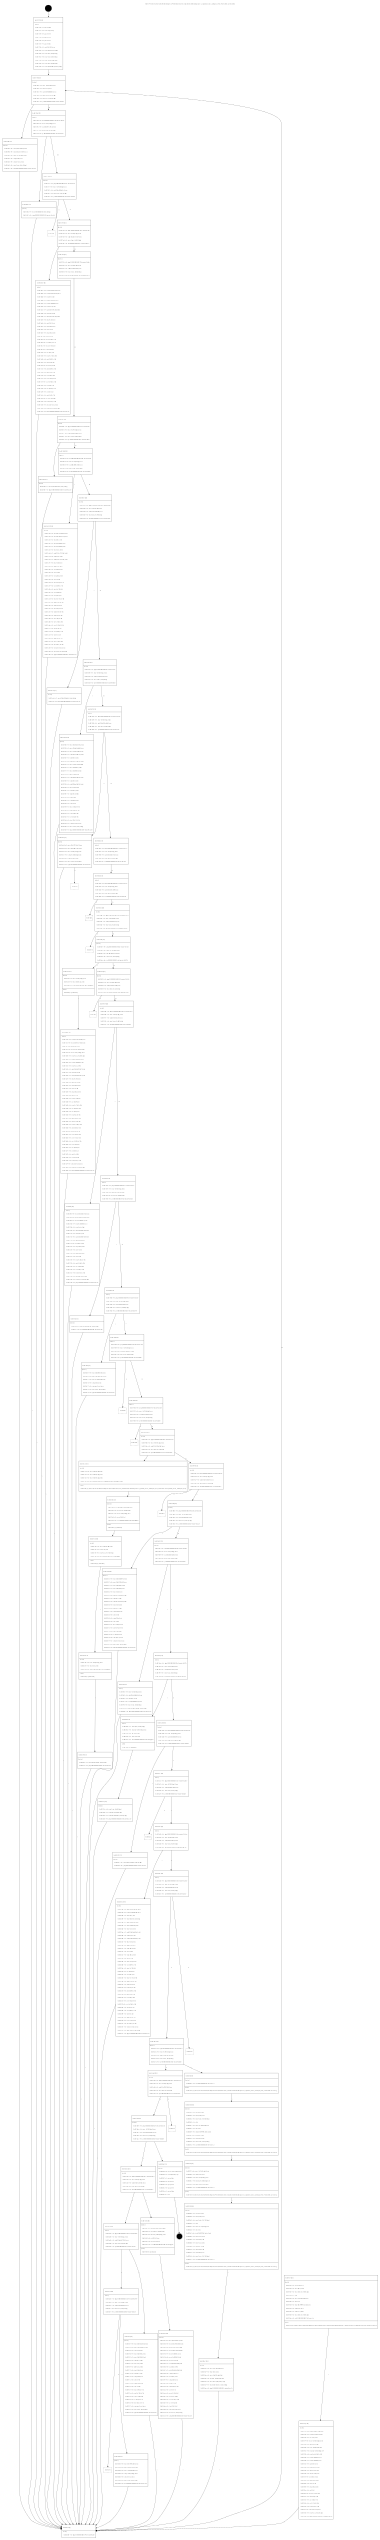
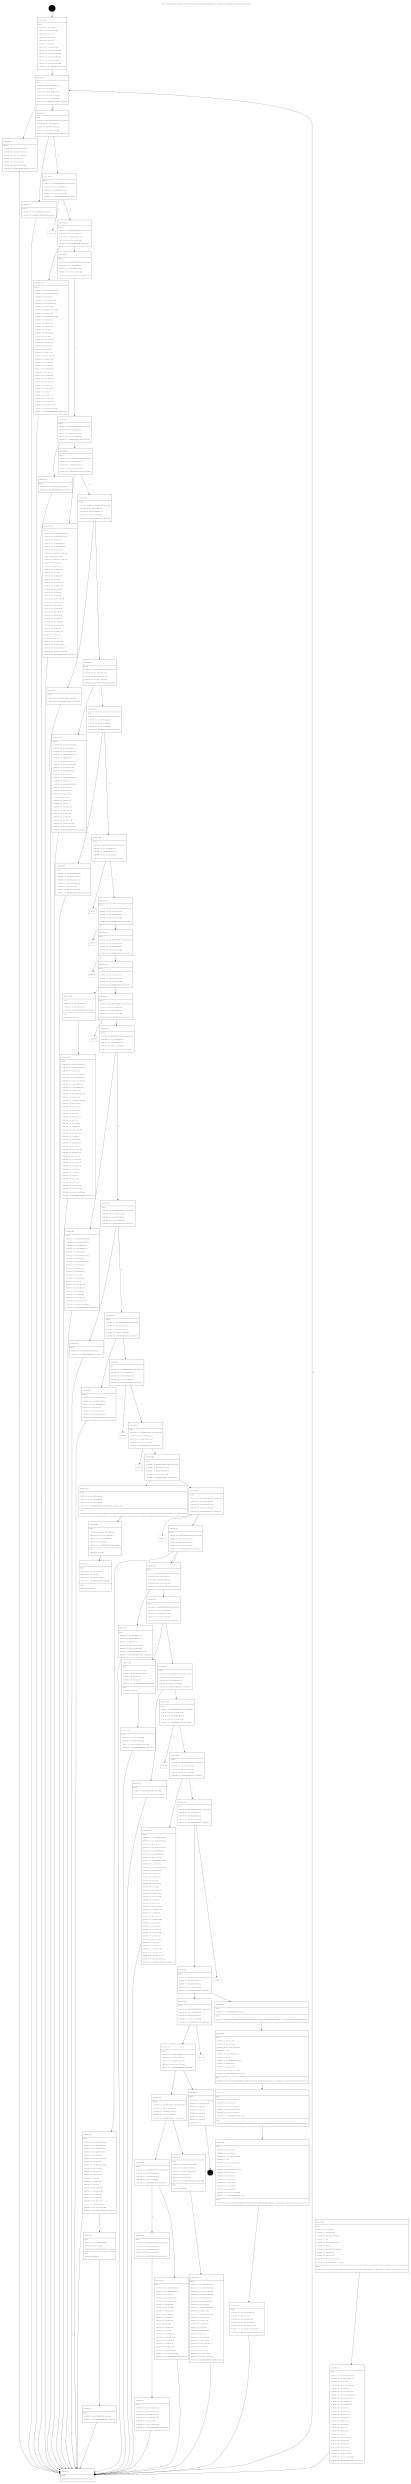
edge "0x401ed4 [27]" -> "0x402403": now "0x40188c [25]" -> "0x402403"
edge "0x4021eb [18]" -> "0x4021fd [12]": now "0x402232 [88]" -> "0x4021fd [12]"
node "0x401afd": removed
